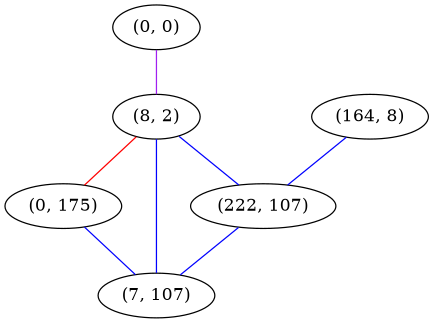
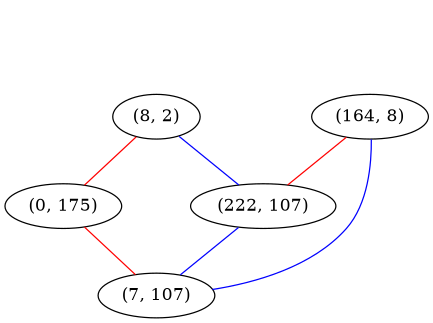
node "(0, 0)": removed
edge "(164, 8)" -- "(222, 107)": color blue -> red
edge "(8, 2)" -- "(7, 107)": now "(164, 8)" -- "(7, 107)"
edge "(0, 175)" -- "(7, 107)": color blue -> red
